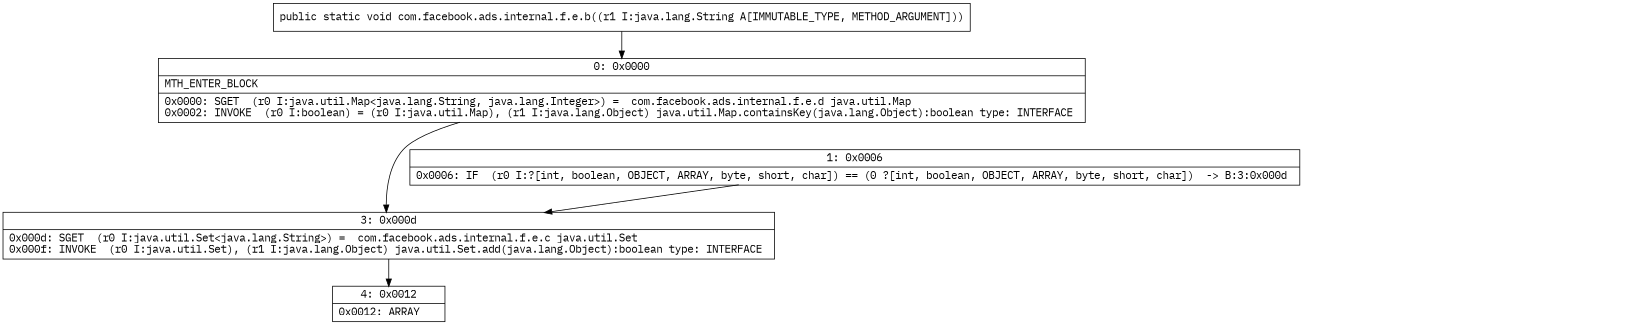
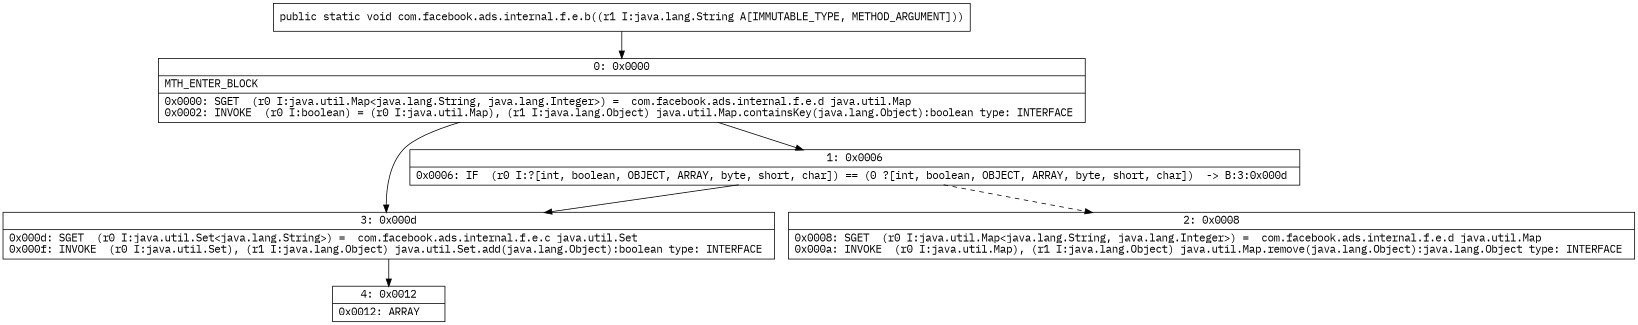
edge "0: 0x0000" -> "1: 0x0006": added
node "2: 0x0008": added
